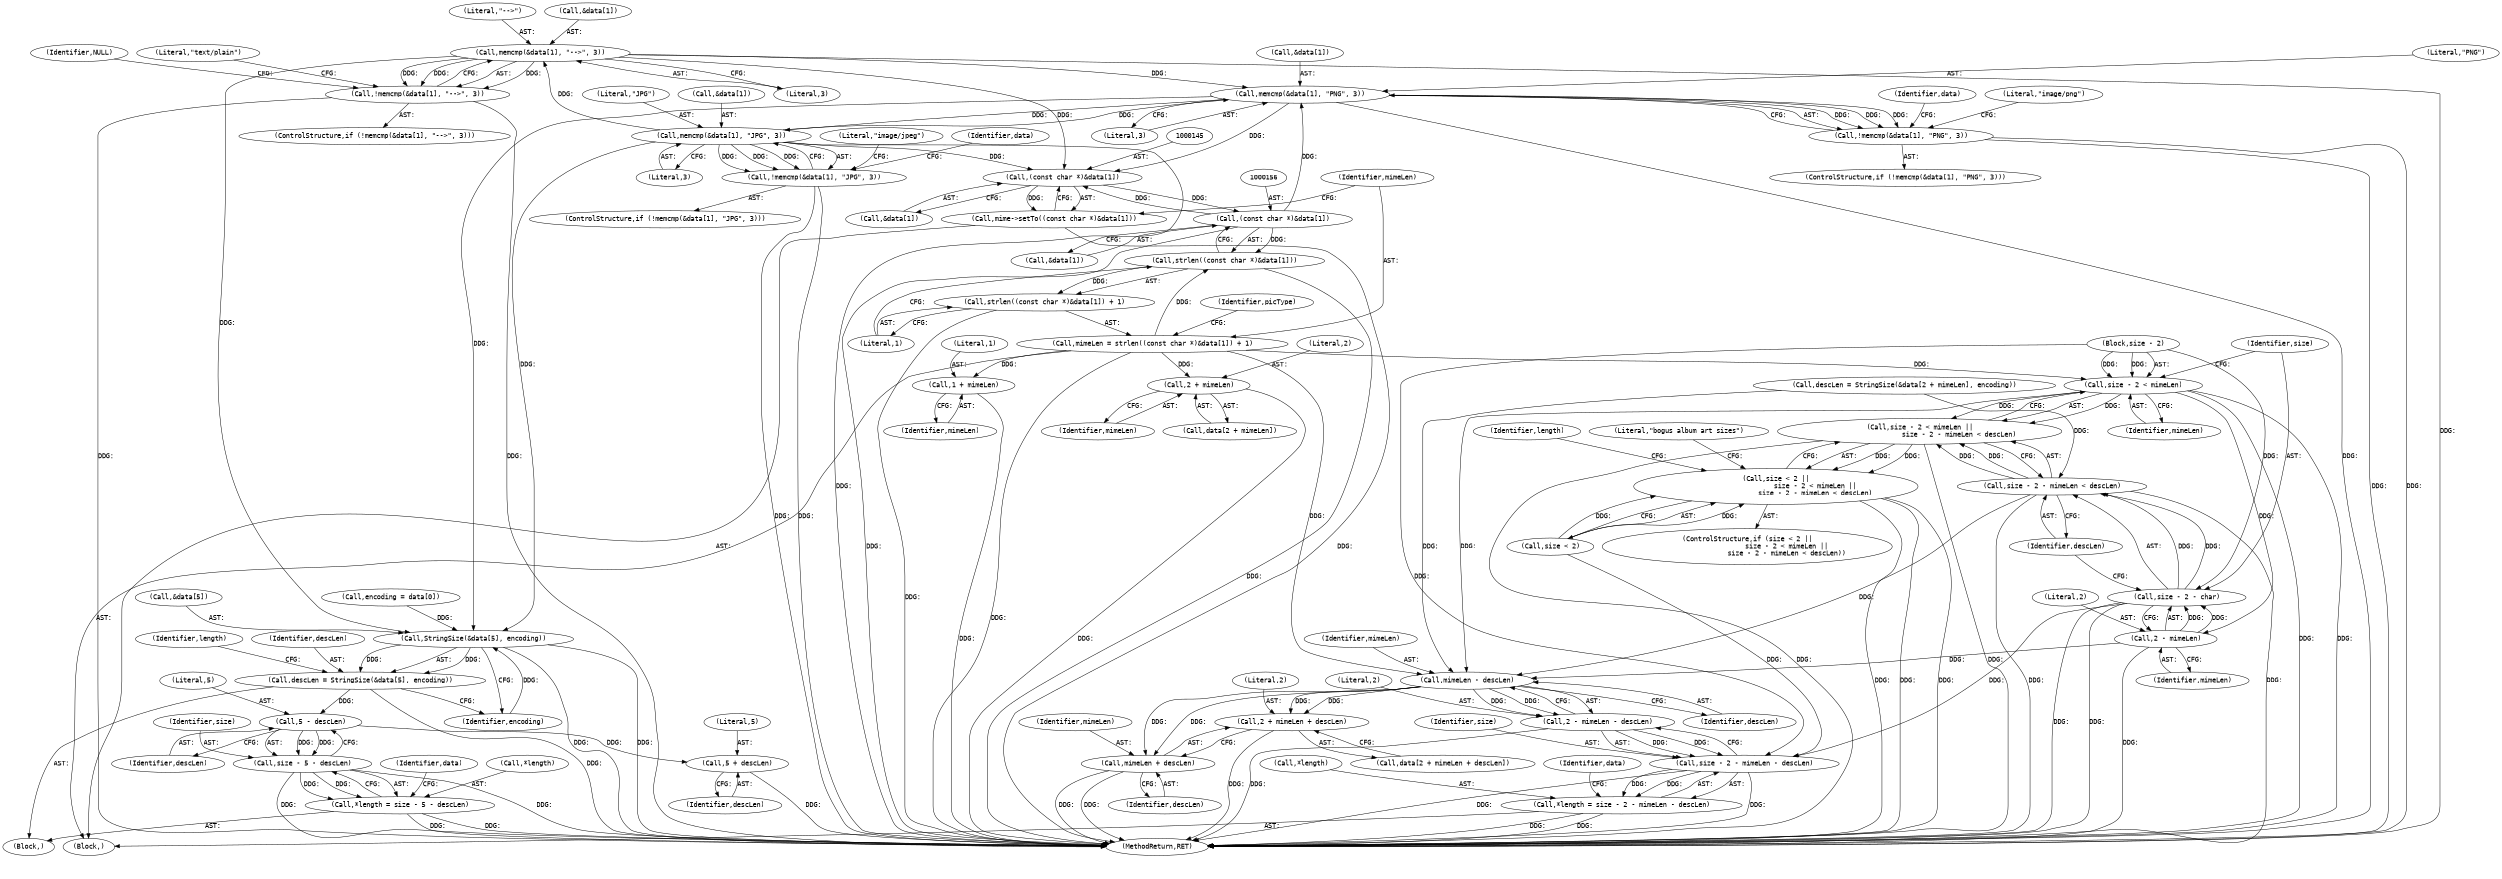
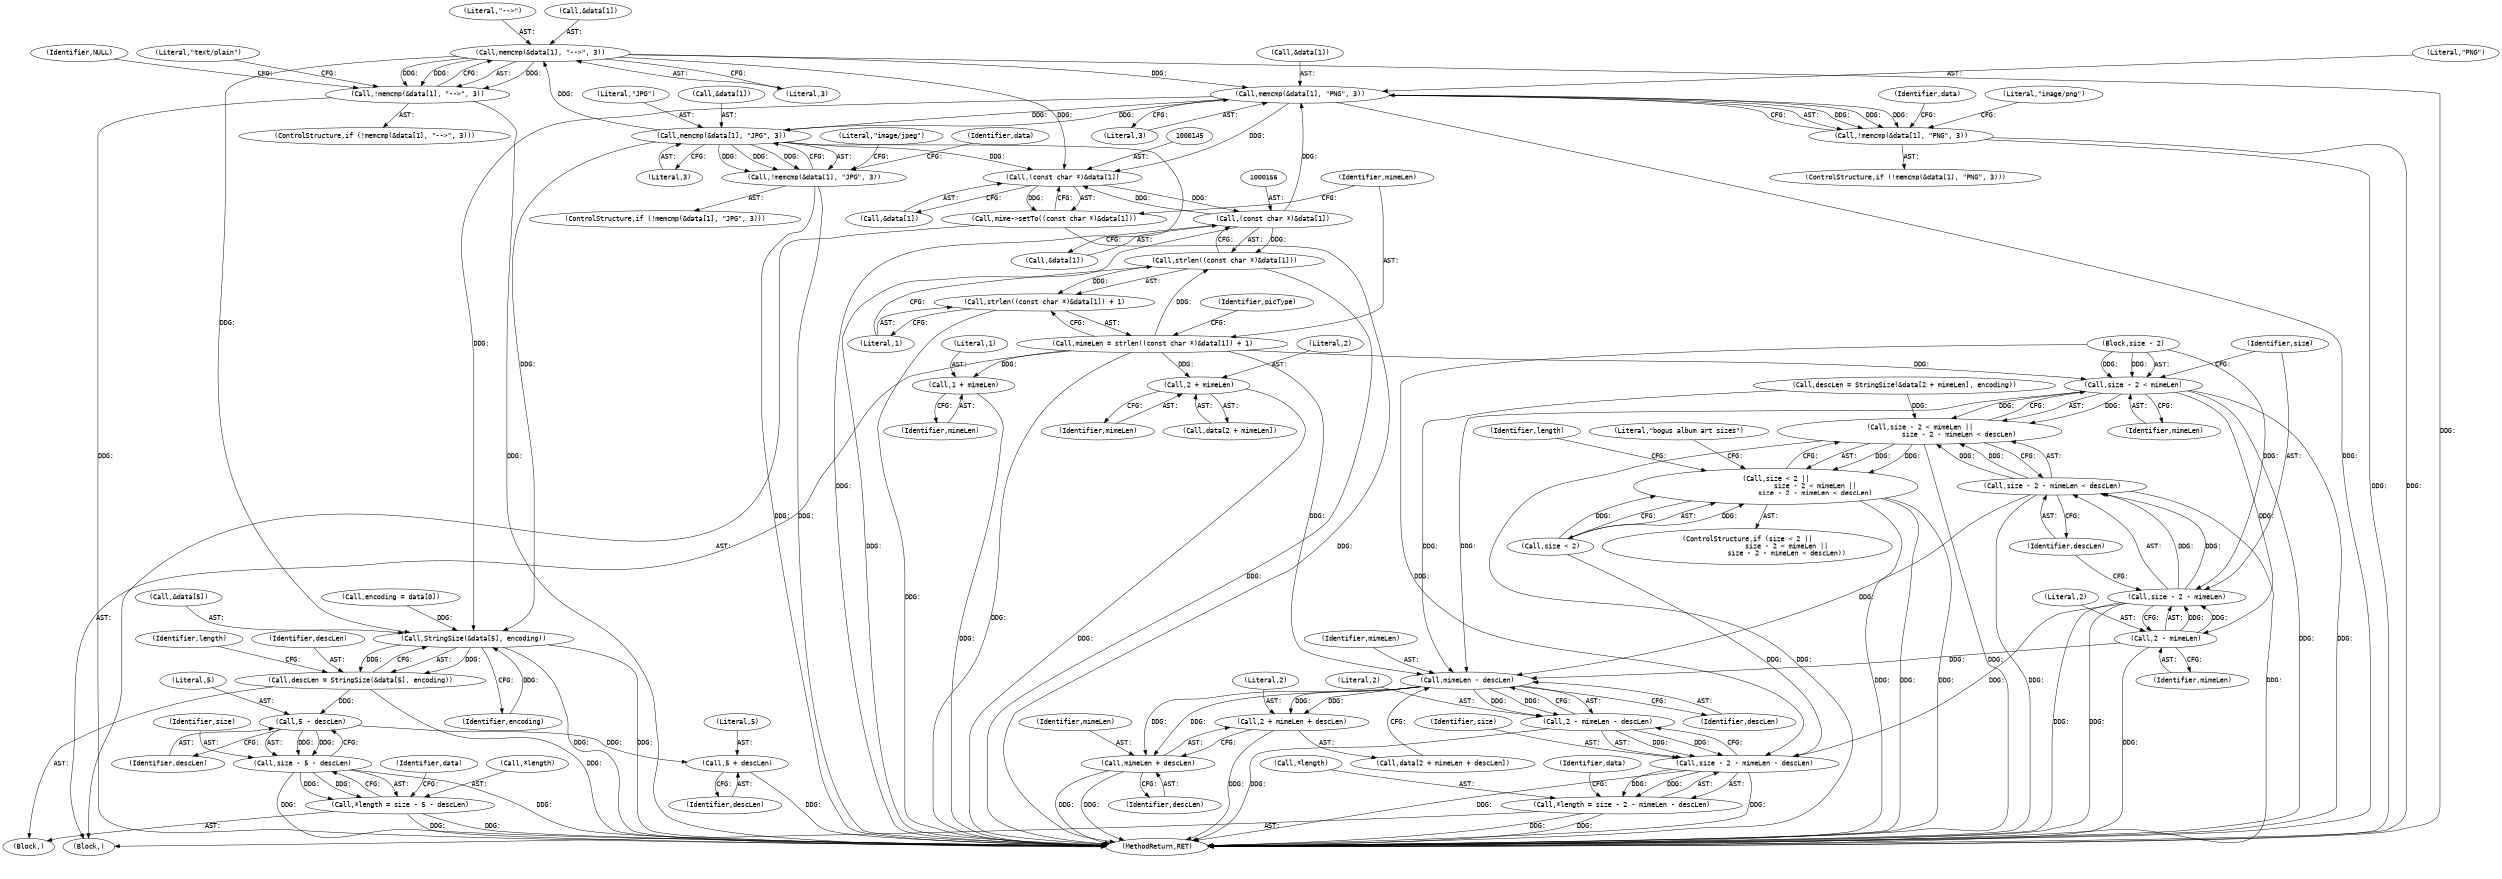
edge "(Call,mimeLen = strlen((const char *)&data[1]) + 1)" -> "(Call,strlen((const char *)&data[1]) + 1)": added, label "CFG:"
edge "(Call,descLen = StringSize(&data[2 + mimeLen], encoding))" -> "(Call,size - 2 - mimeLen < descLen)": now "(Call,descLen = StringSize(&data[2 + mimeLen], encoding))" -> "(Call,size - 2 < mimeLen || size - 2 - mimeLen < descLen)"
node "(Call,size - 2 - char)": label "(Call,size - 2 - char)" -> "(Call,size - 2 - mimeLen)"
edge "(Call,descLen = StringSize(&data[5], encoding))" -> "(Identifier,encoding)": now "(Call,descLen = StringSize(&data[5], encoding))" -> "(Call,StringSize(&data[5], encoding))"
edge "(Call,data[2 + mimeLen + descLen])" -> "(Call,2 + mimeLen + descLen)": now "(Call,data[2 + mimeLen + descLen])" -> "(Call,mimeLen - descLen)"
